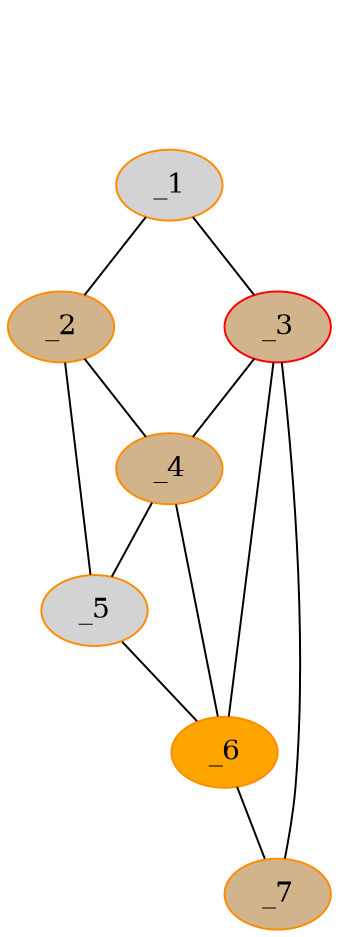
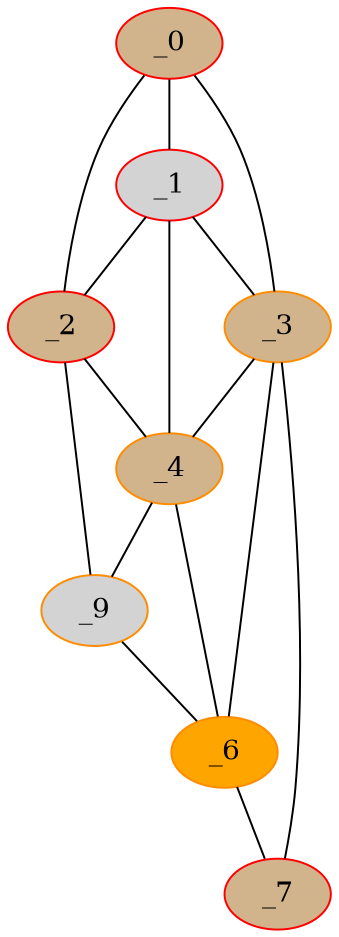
node "_0": added
node "_1": color darkorange -> red
node "_2": color darkorange -> red
edge "_1" -- "_4": added
node "_3": color red -> darkorange
node "_5": label "_5" -> "_9"
node "_7": color darkorange -> red
